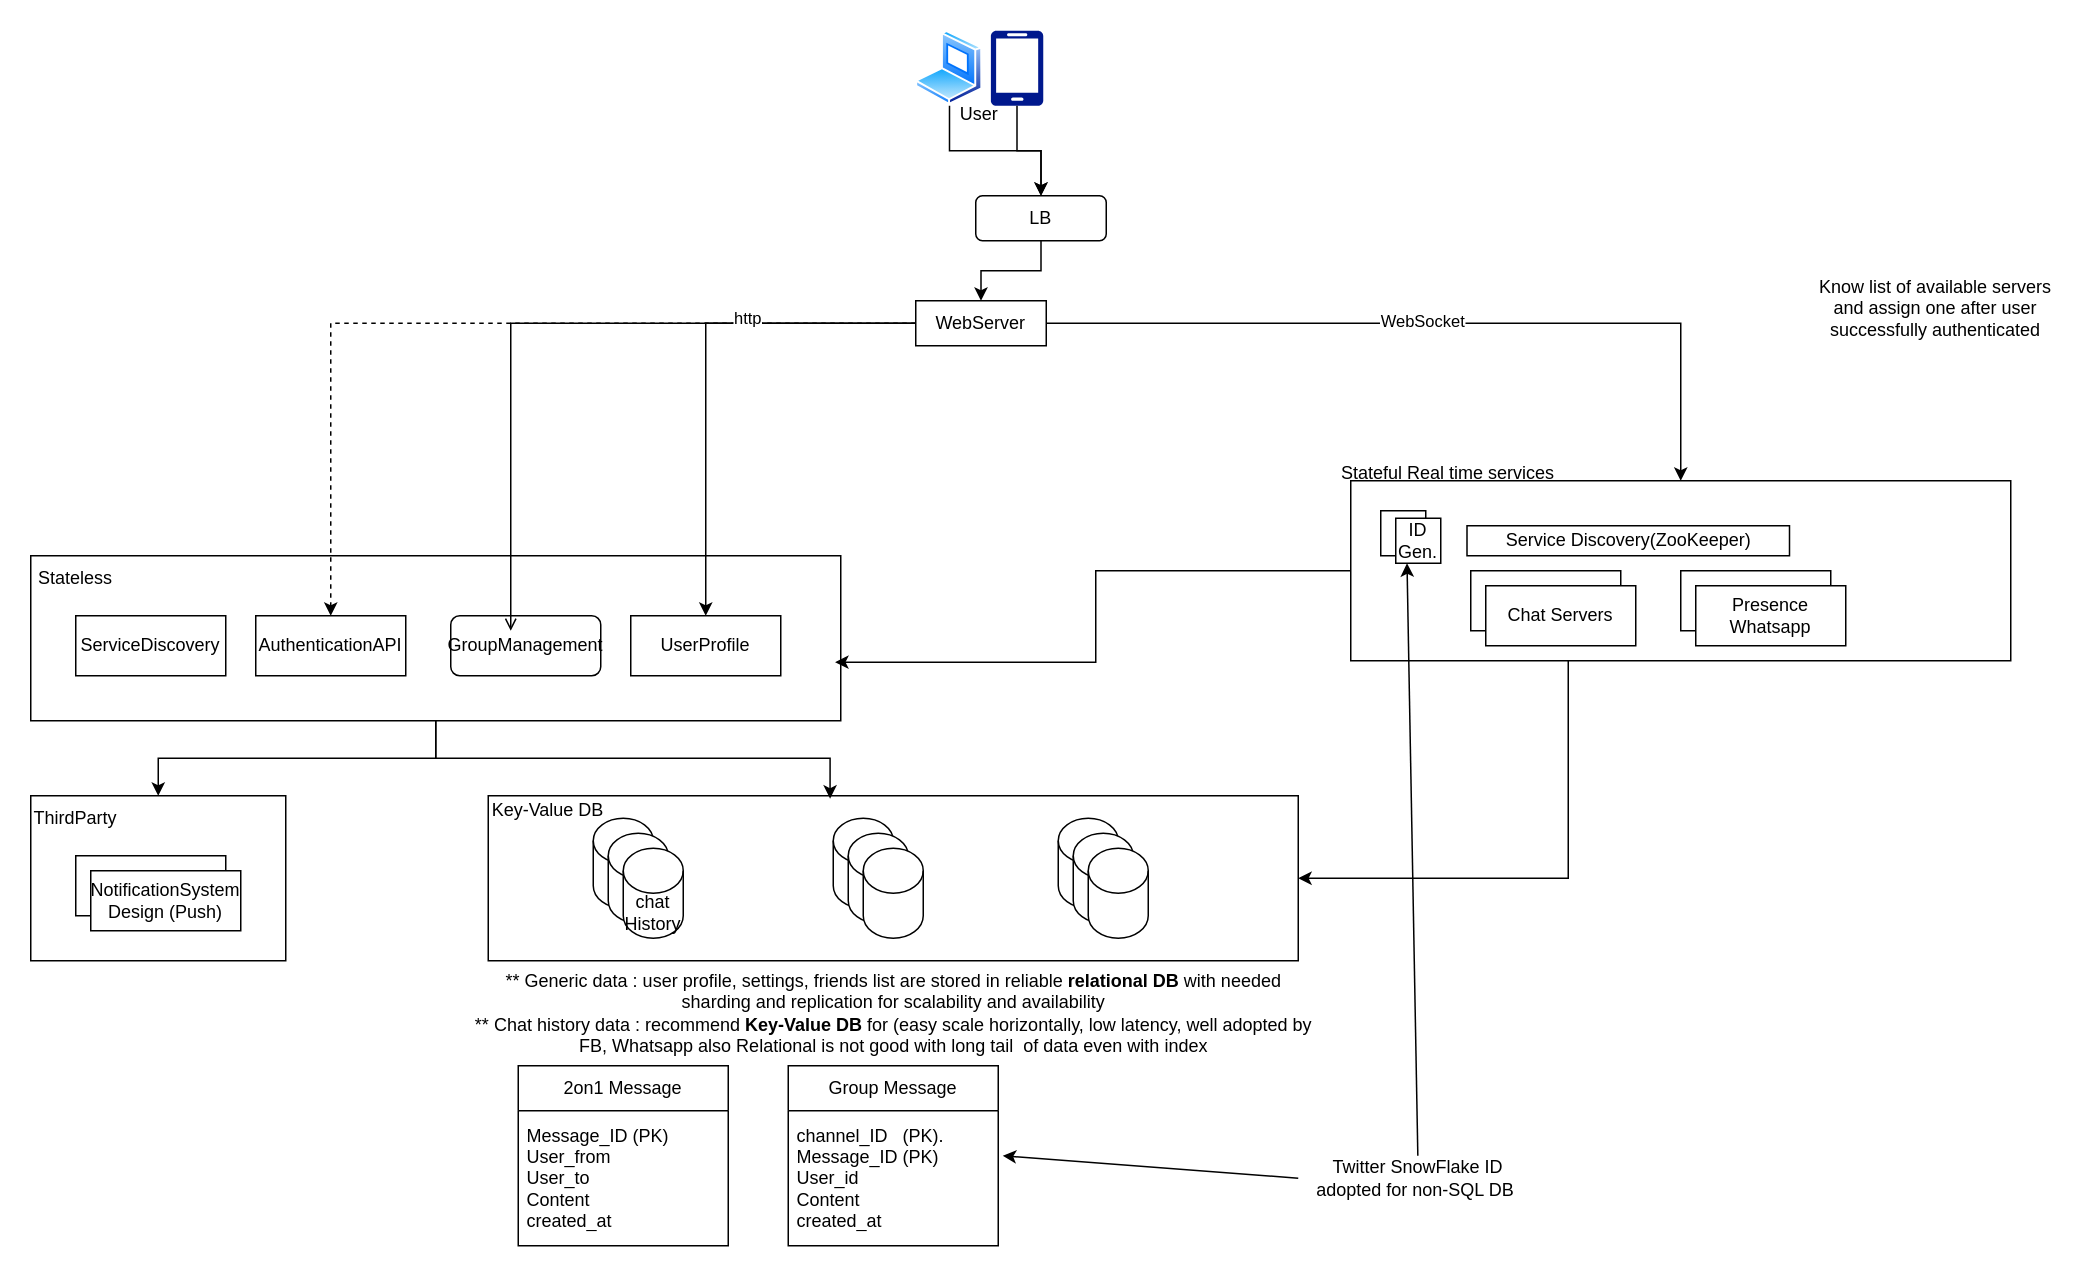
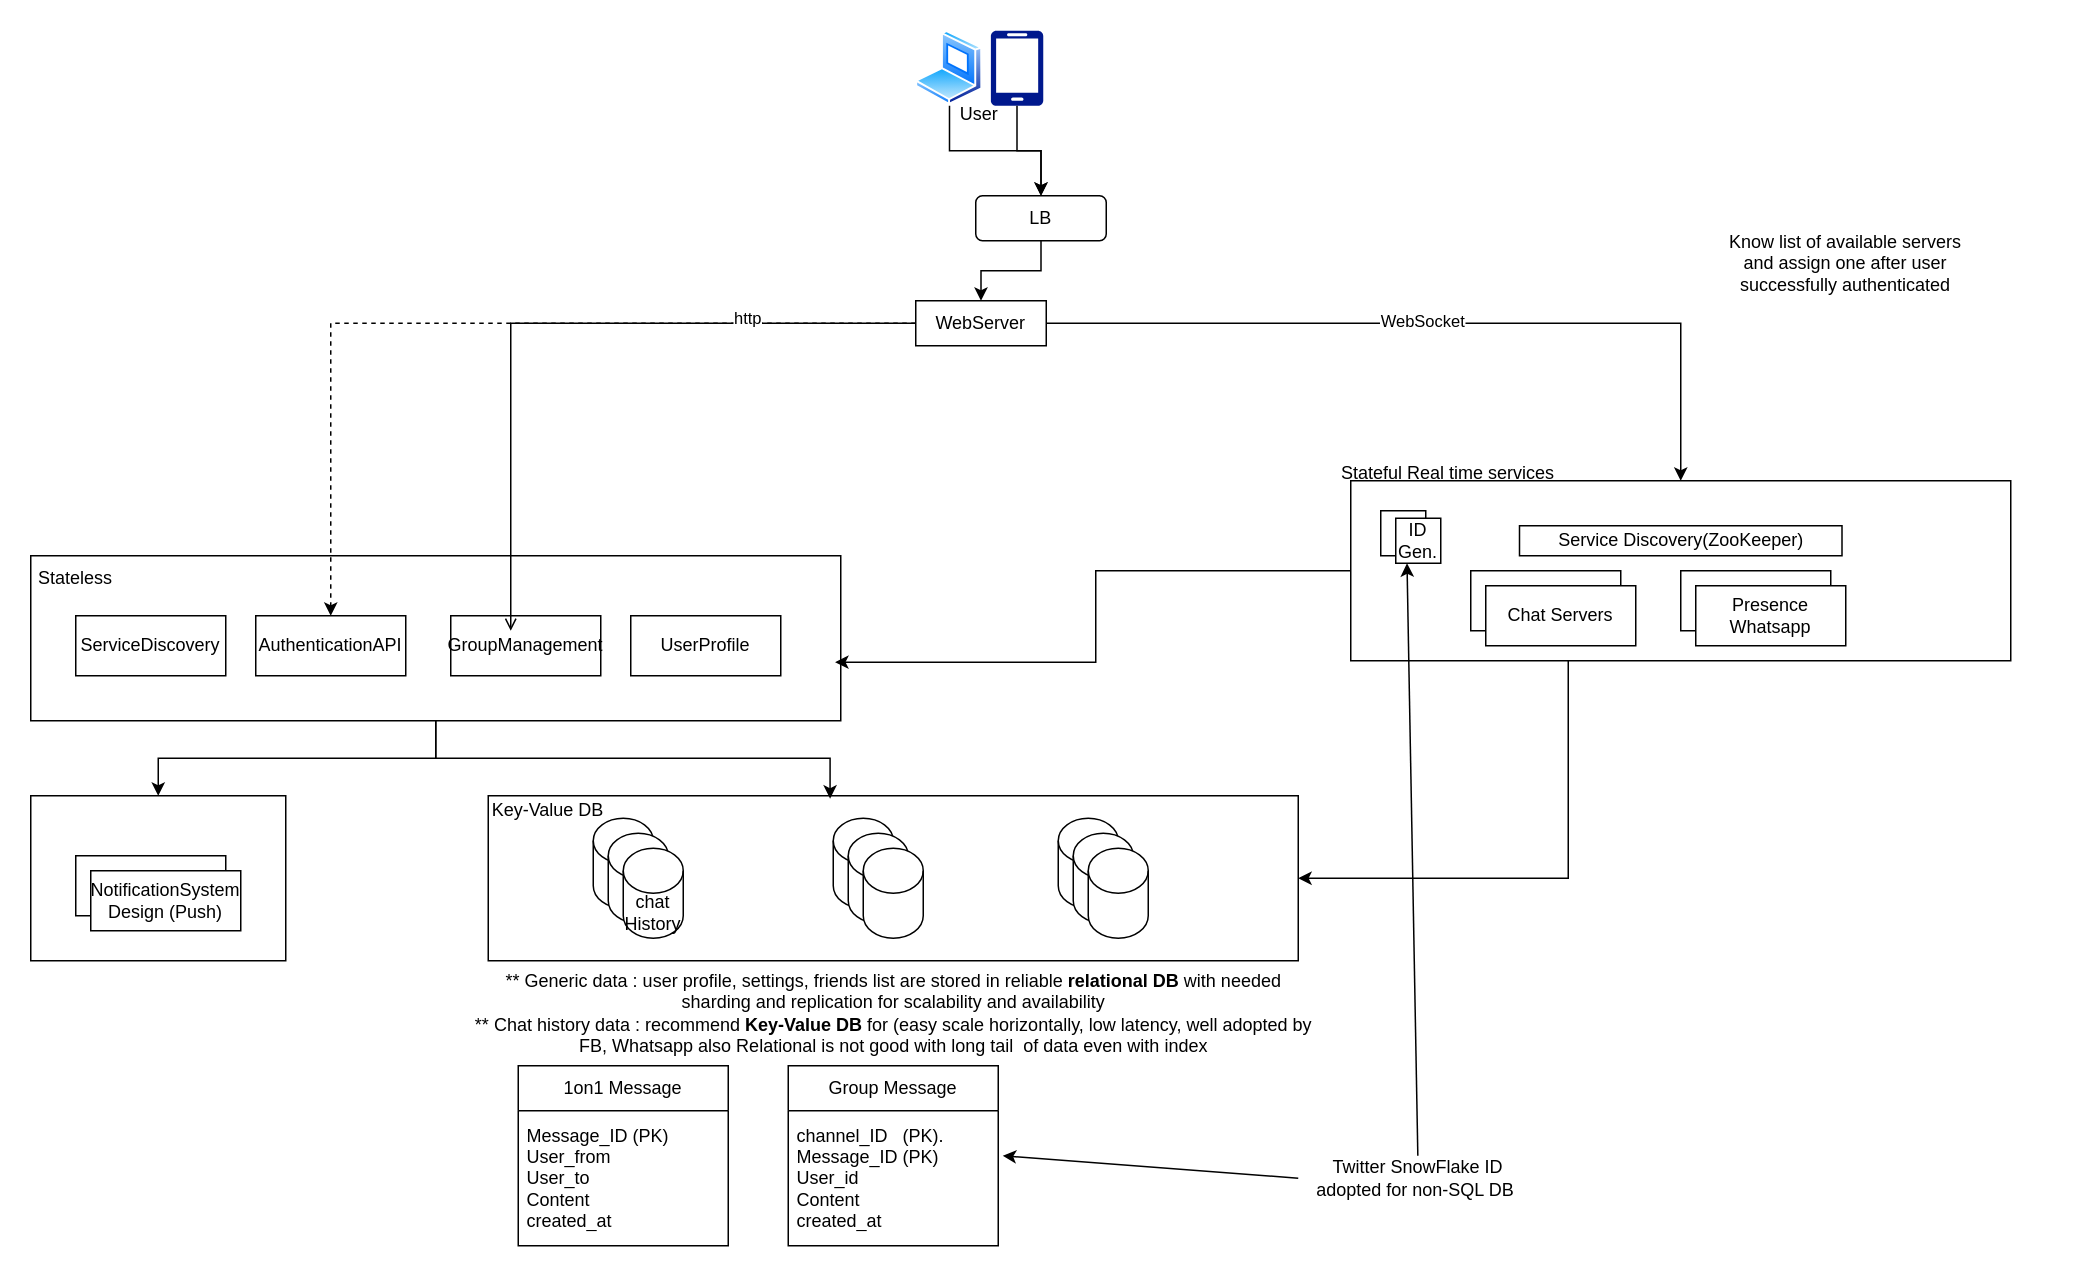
node "Know list of available servers and assign one after user successfully authenticated": moved (1936, 308) -> (1846, 263)
edge "WebServer" -> "UserProfile": removed
node "Service Discovery(ZooKeeper)": moved (1628, 541) -> (1681, 541)
node "GroupManagement": shape rounded rectangle -> rectangle
node "ThirdParty": removed
node "2on1 Message": label "2on1 Message" -> "1on1 Message"
